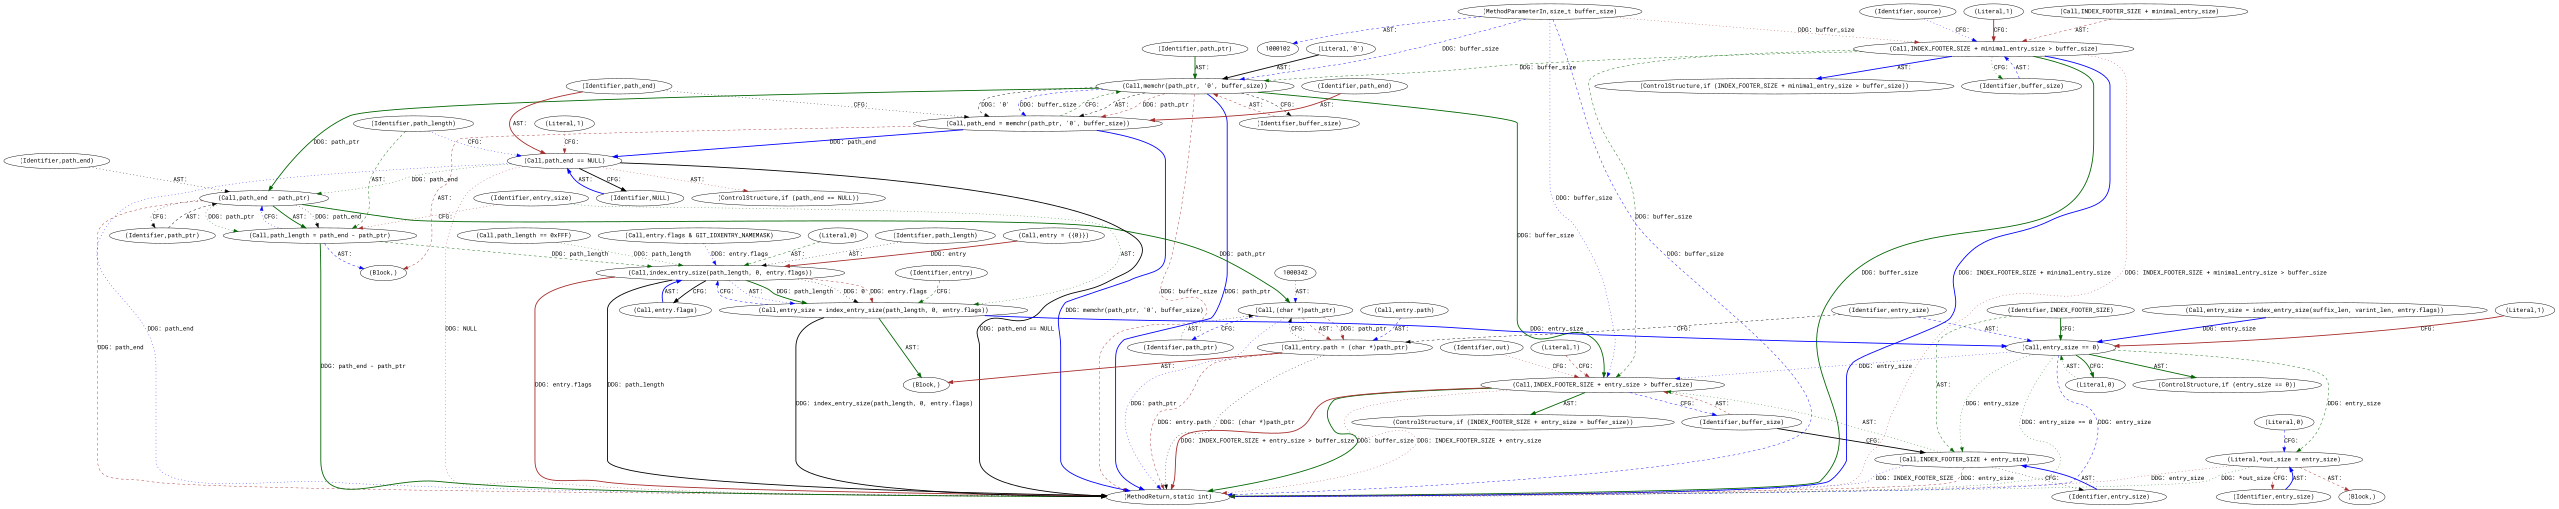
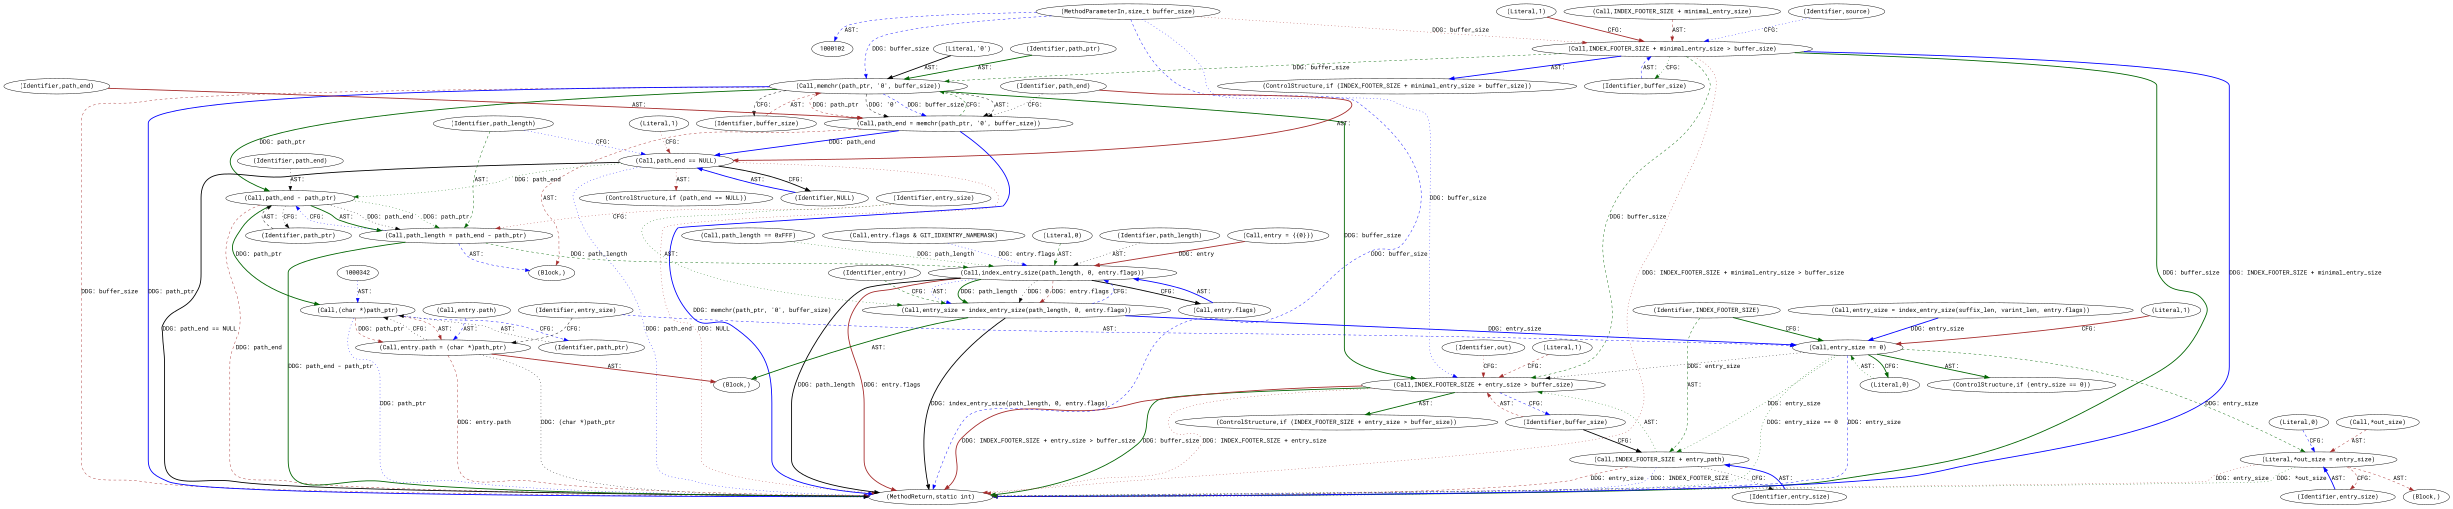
edge "(Call,entry_size == 0)" -> "(Call,INDEX_FOOTER_SIZE + entry_size > buffer_size)": color blue -> black
node "(Call,*out_size)": added
node "(Call,INDEX_FOOTER_SIZE + entry_size)": label "(Call,INDEX_FOOTER_SIZE + entry_size)" -> "(Call,INDEX_FOOTER_SIZE + entry_path)"
